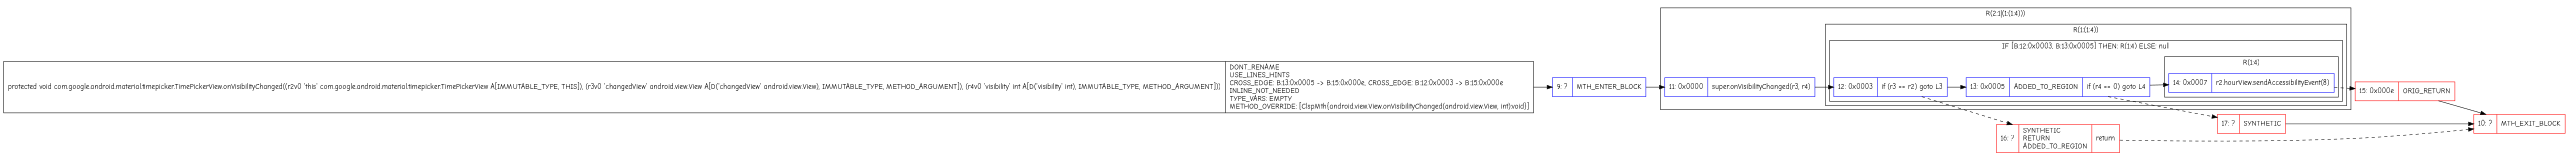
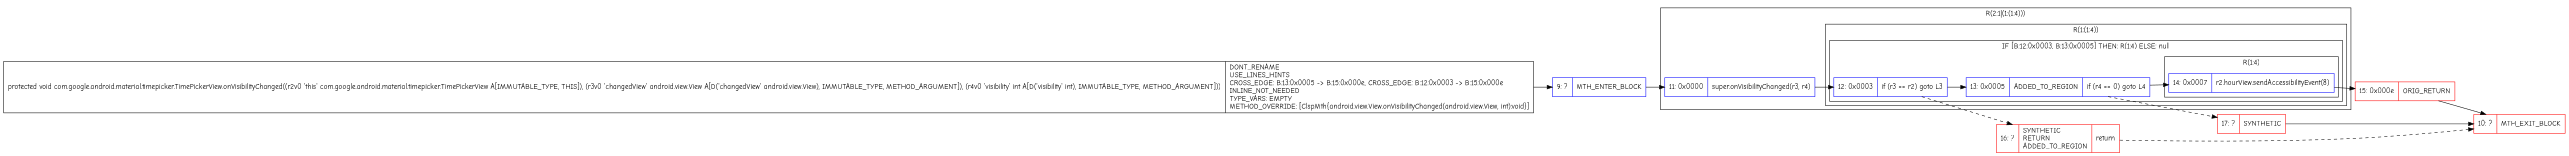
edge "14: 0x0007" -> "15: 0x000e": style dashed -> solid
